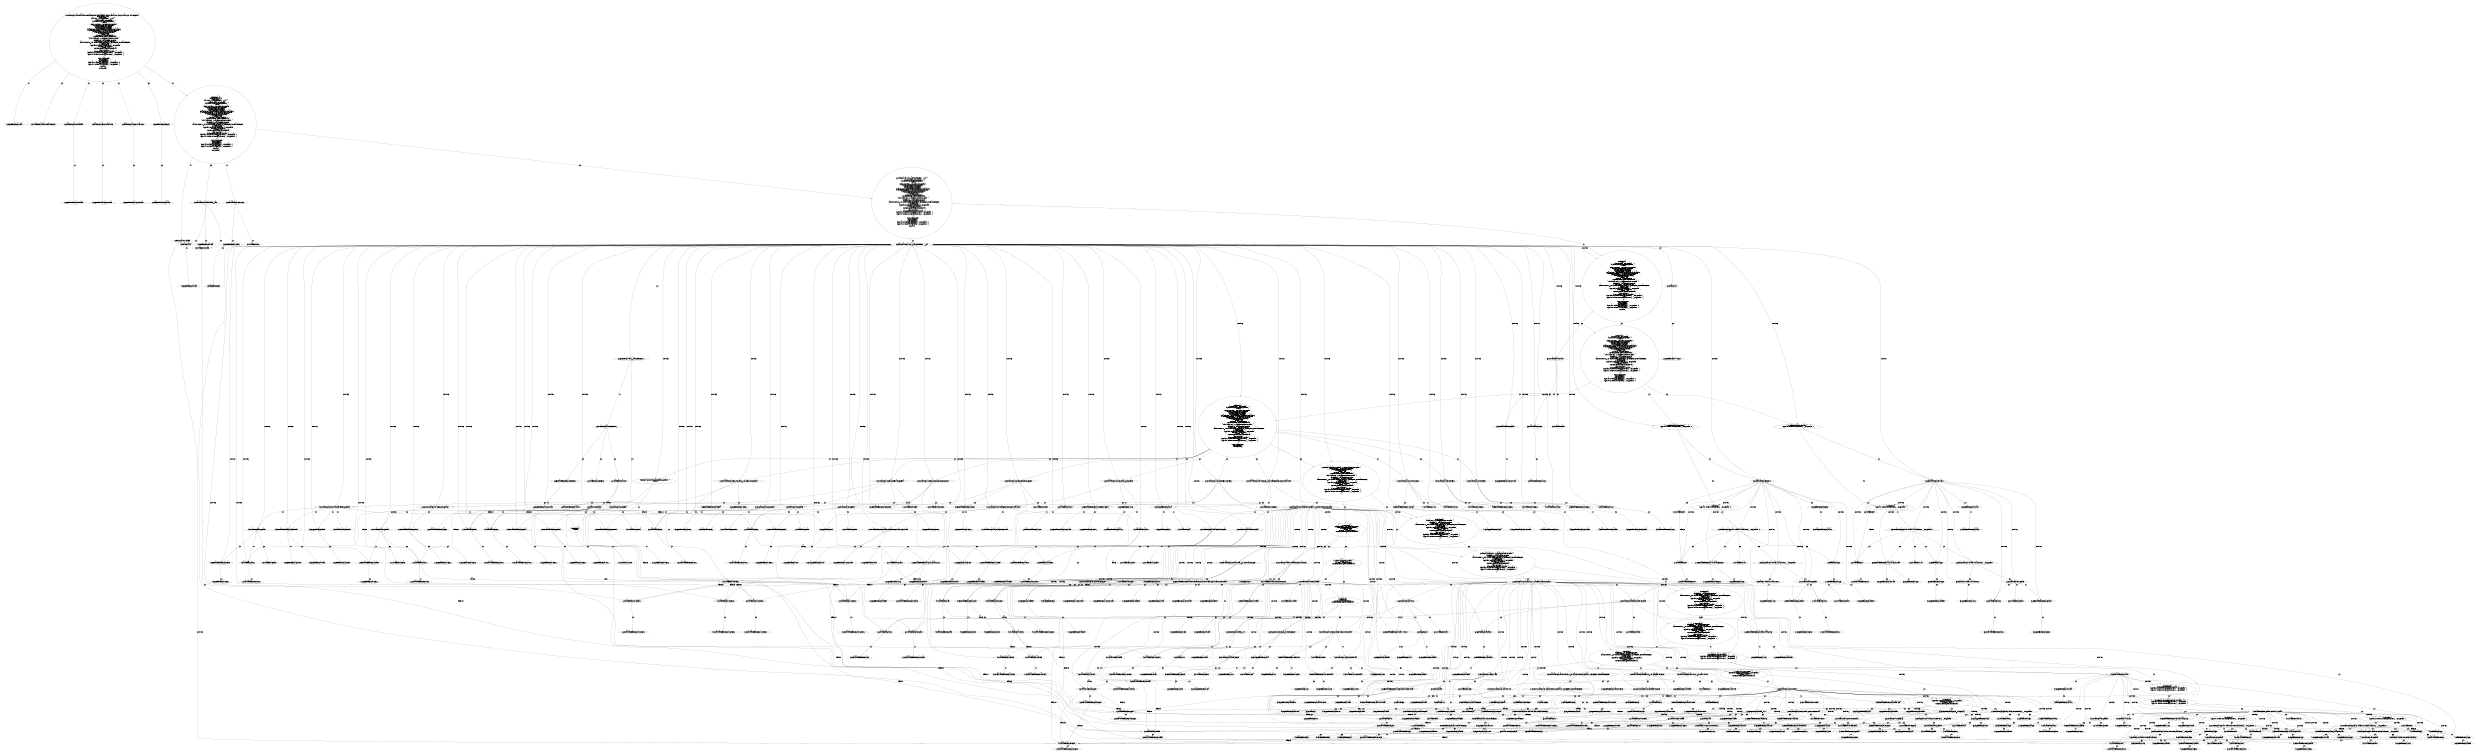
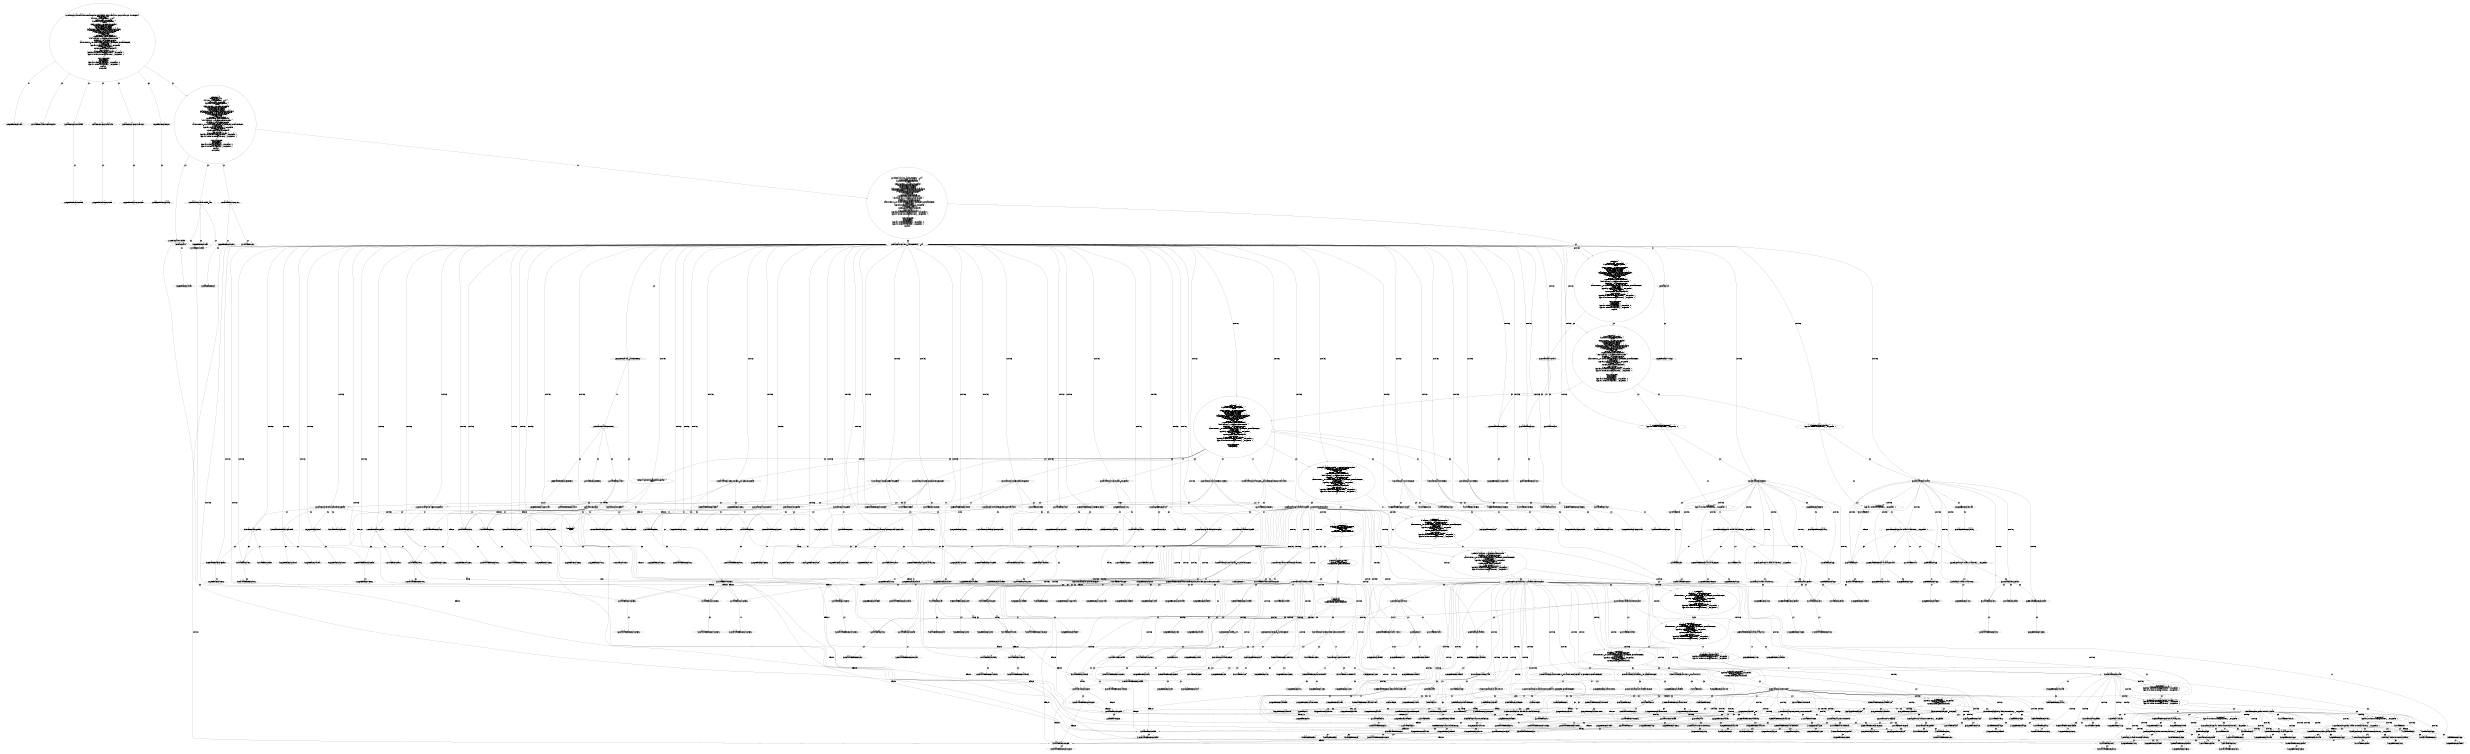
node "28:CtLocalVariableReferenceImpl@entryBytes": label "28:CtLocalVariableReferenceImpl@entryBytes" -> "28:ClassReader@entryBytes"
node "43:CtAssignmentImpl@String": label "43:CtAssignmentImpl@String" -> "43:CtTypeReferenceImpl@String"
